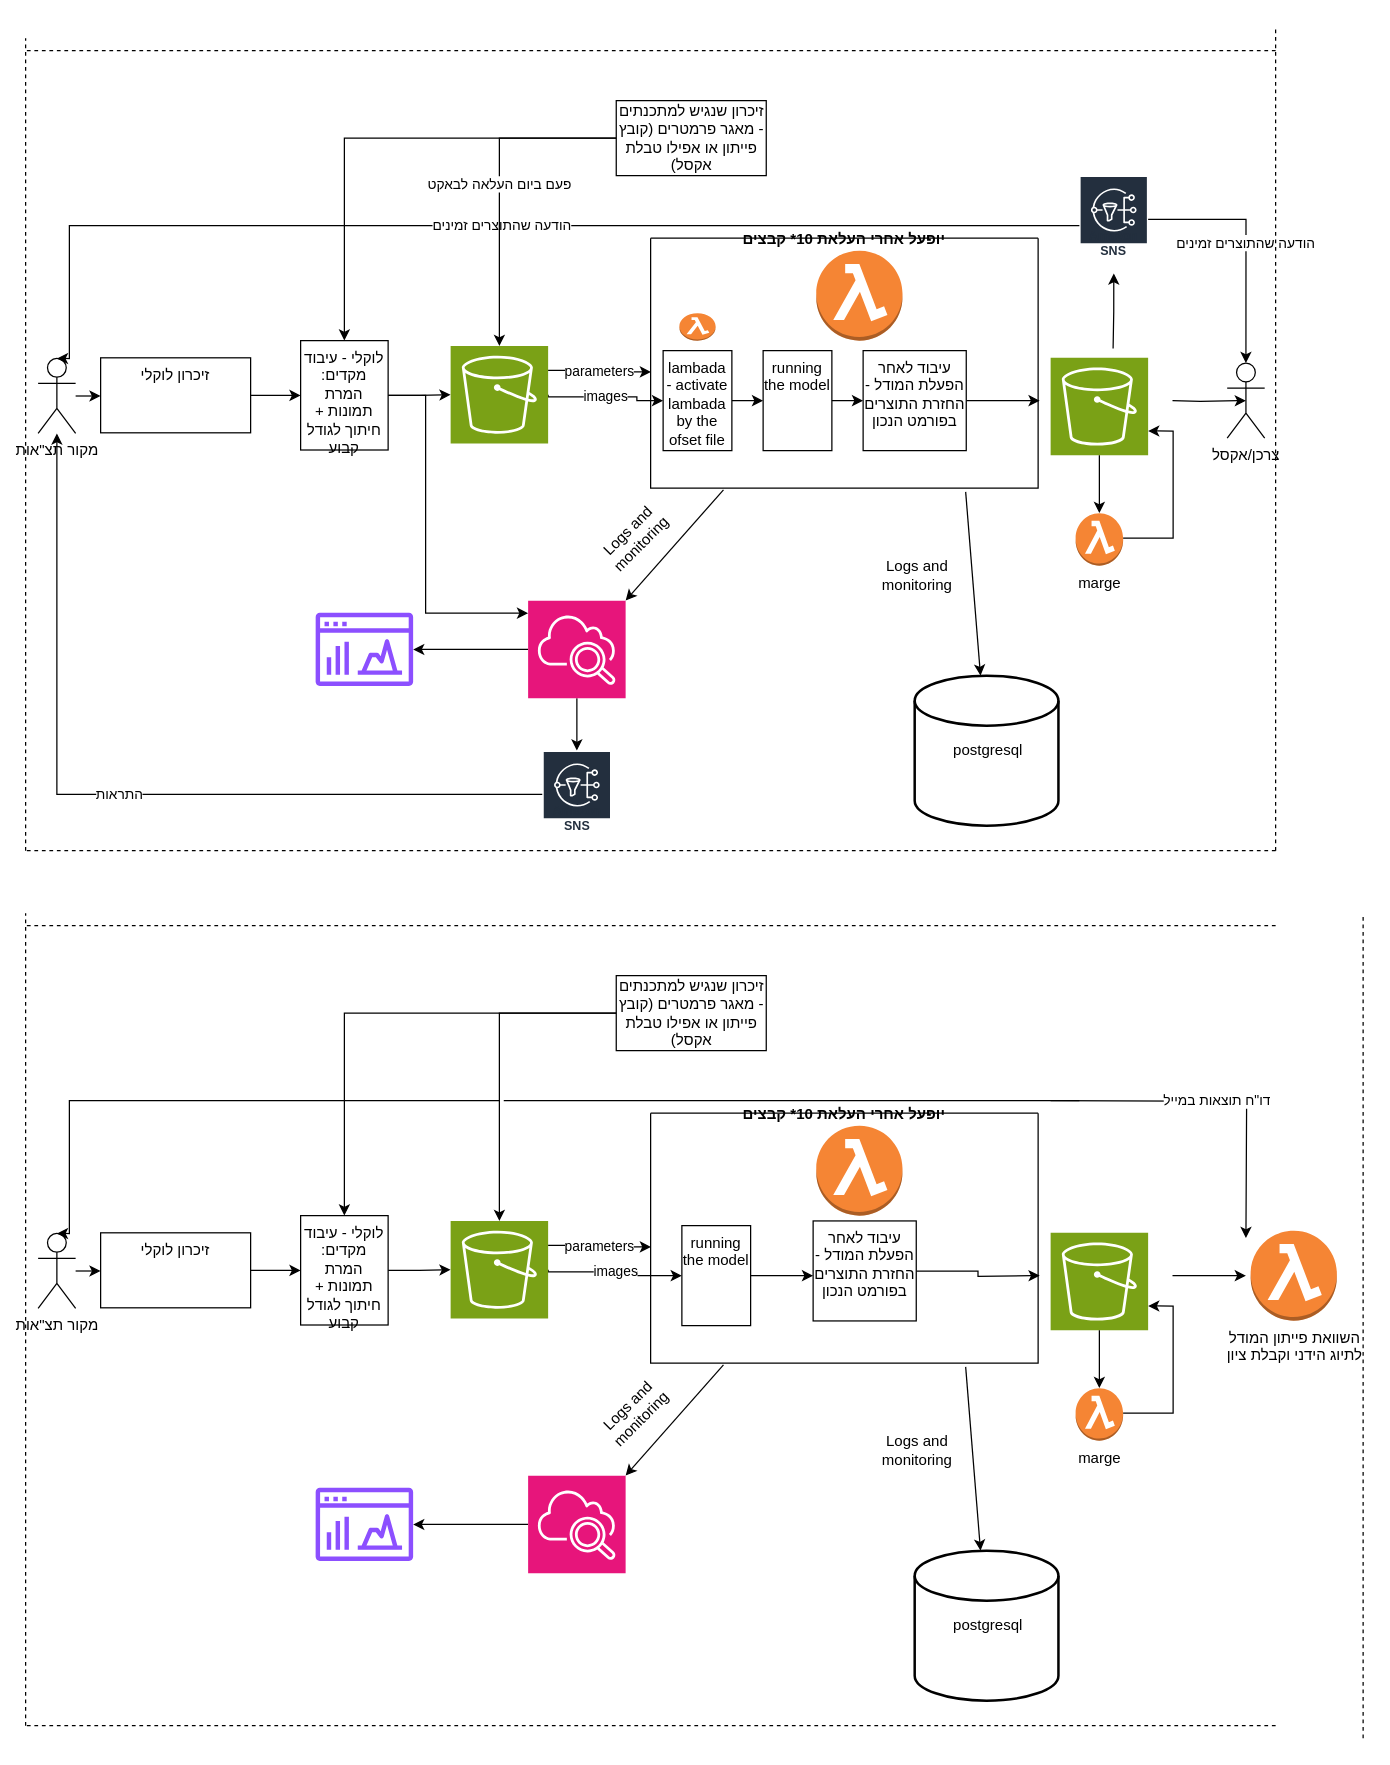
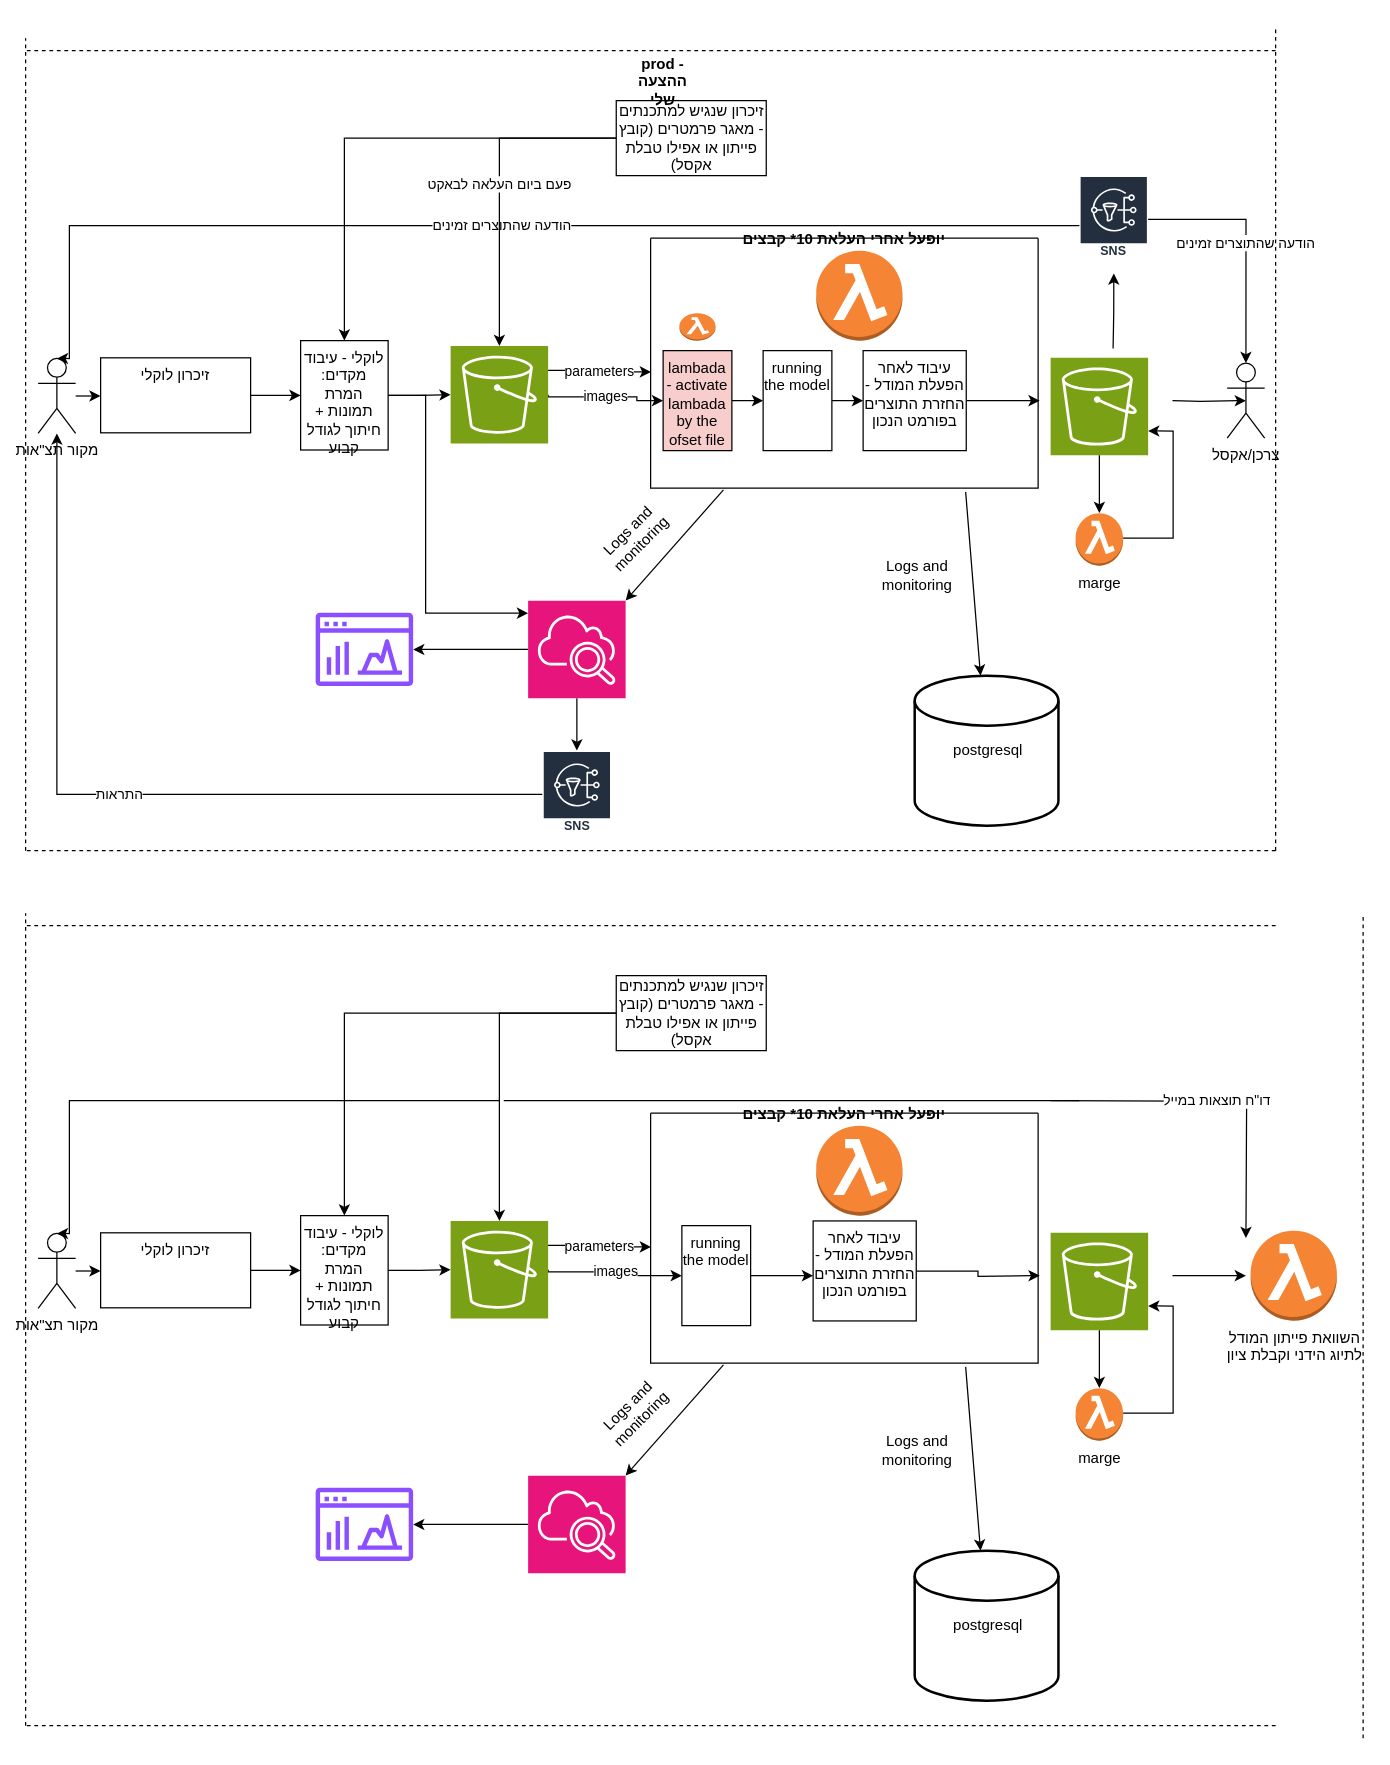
node "prod - ההצעה שלי": added
node "lambada - activate lambada by the ofset file": fillcolor #ffffff -> #f8cecc
